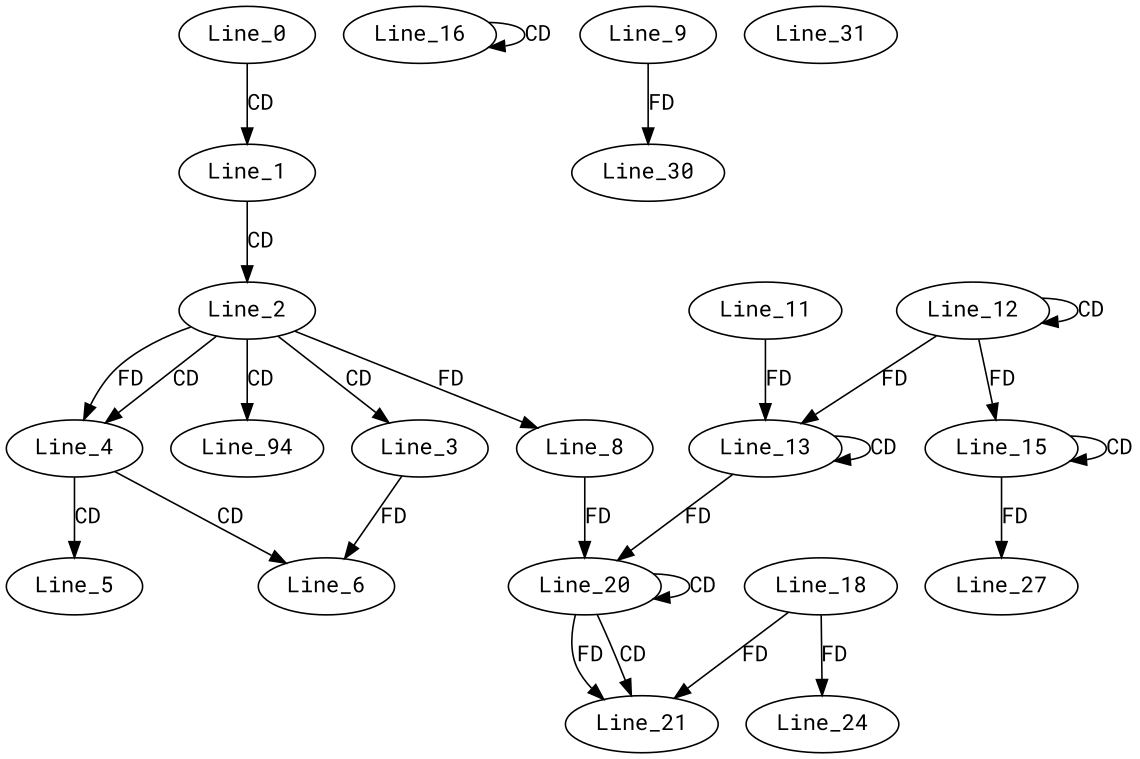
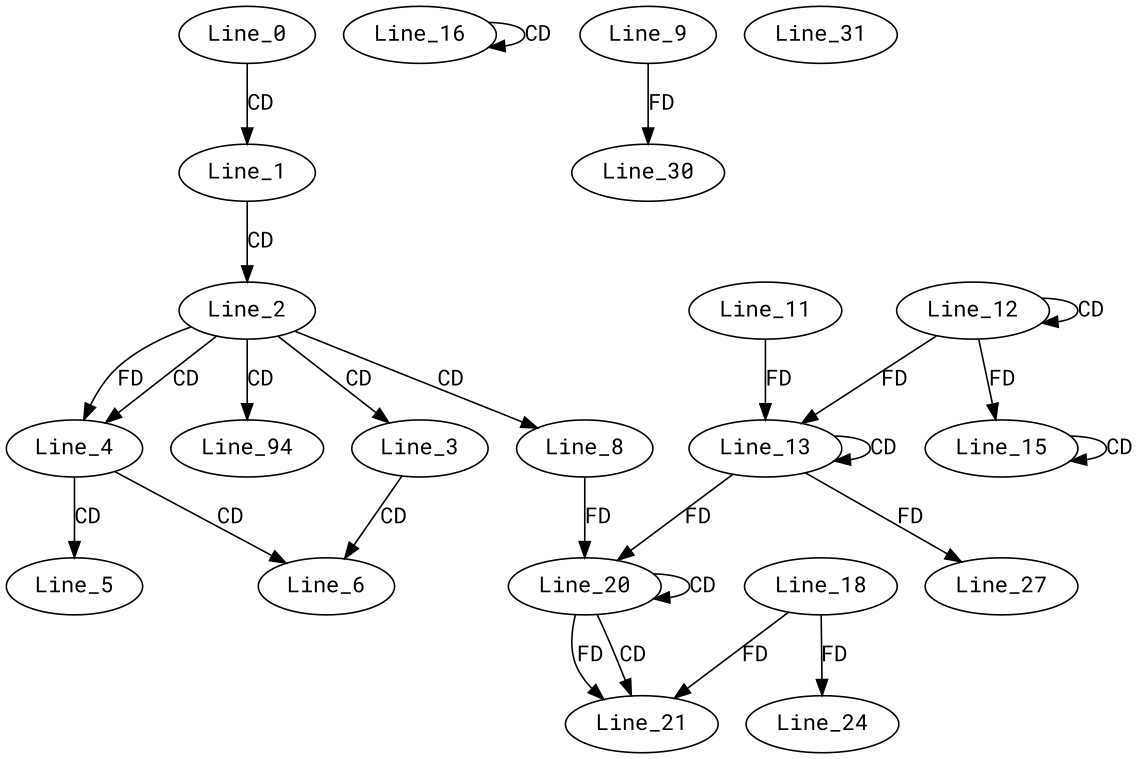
edge "Line_2" -> "Line_8": label "FD" -> "CD"
edge "Line_15" -> "Line_27": now "Line_13" -> "Line_27"
edge "Line_3" -> "Line_6": label "FD" -> "CD"
